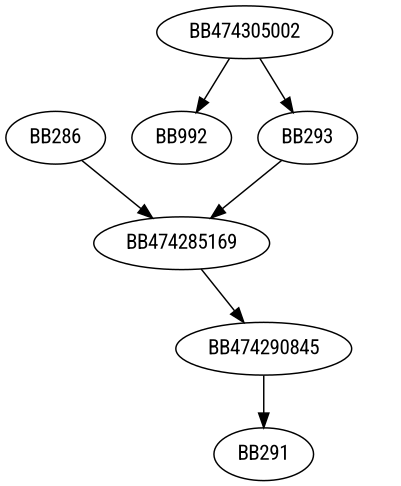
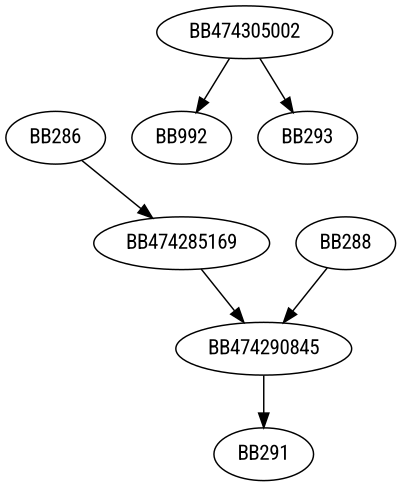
edge "BB293" -> "BB474285169": removed
node "BB288": added
